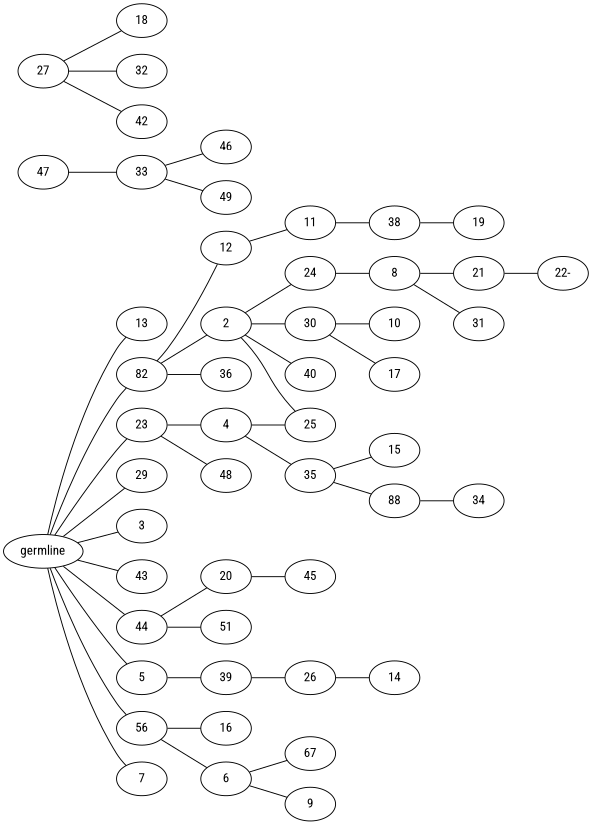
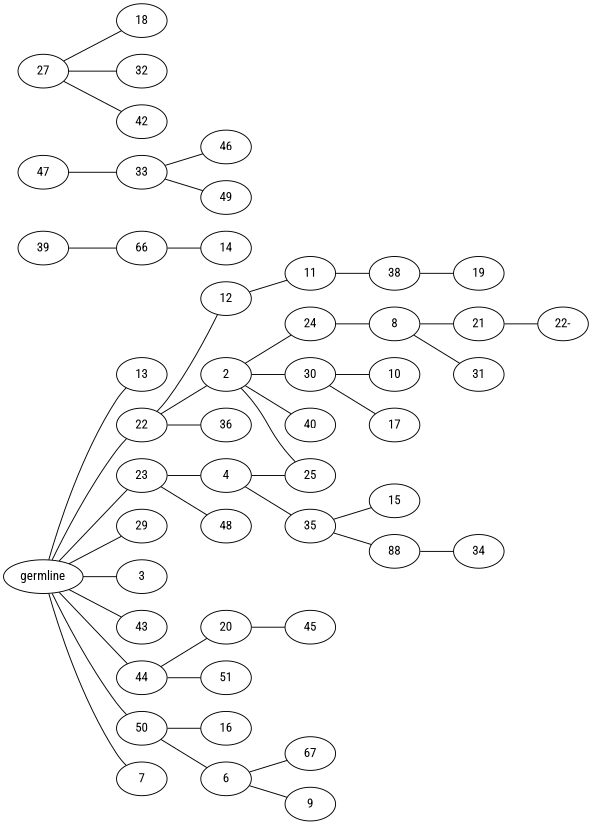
node "82": label "82" -> "22"
node "5": removed
node "26": label "26" -> "66"
node "56": label "56" -> "50"
